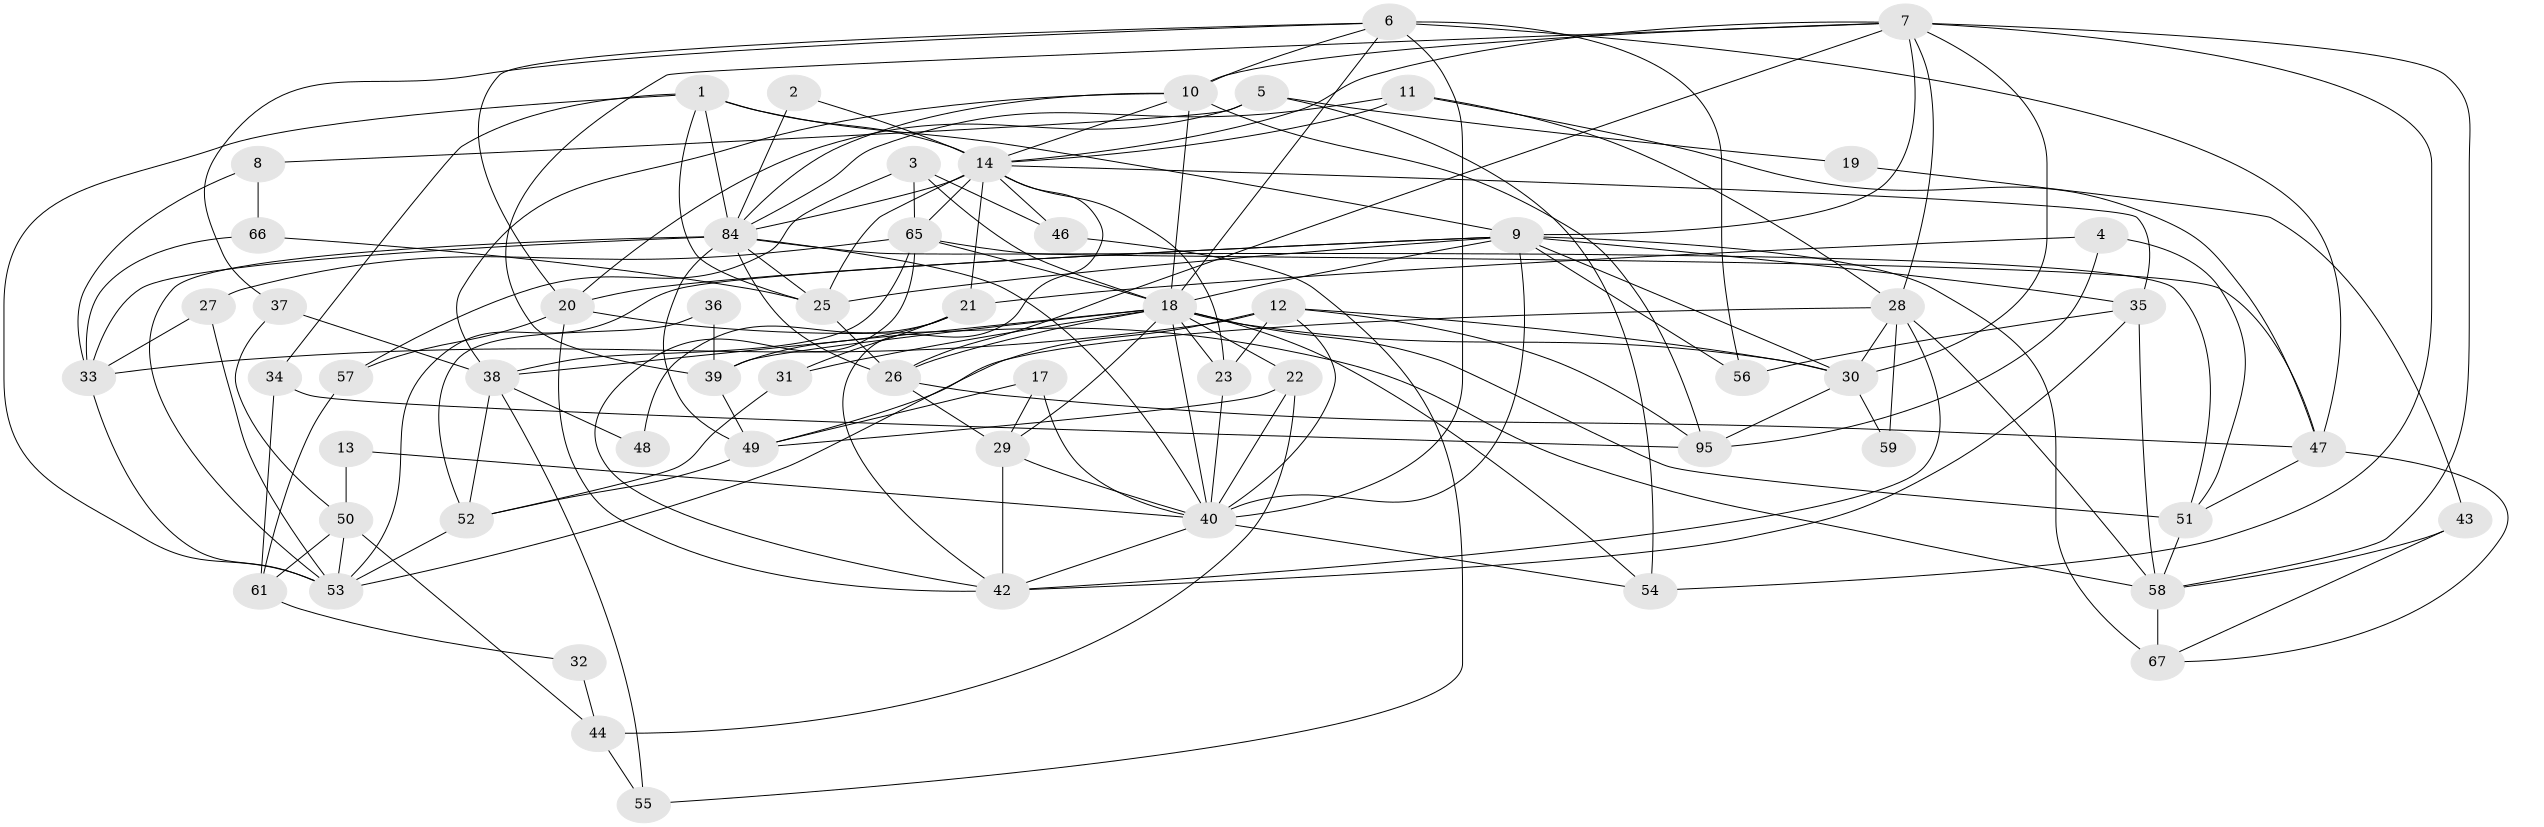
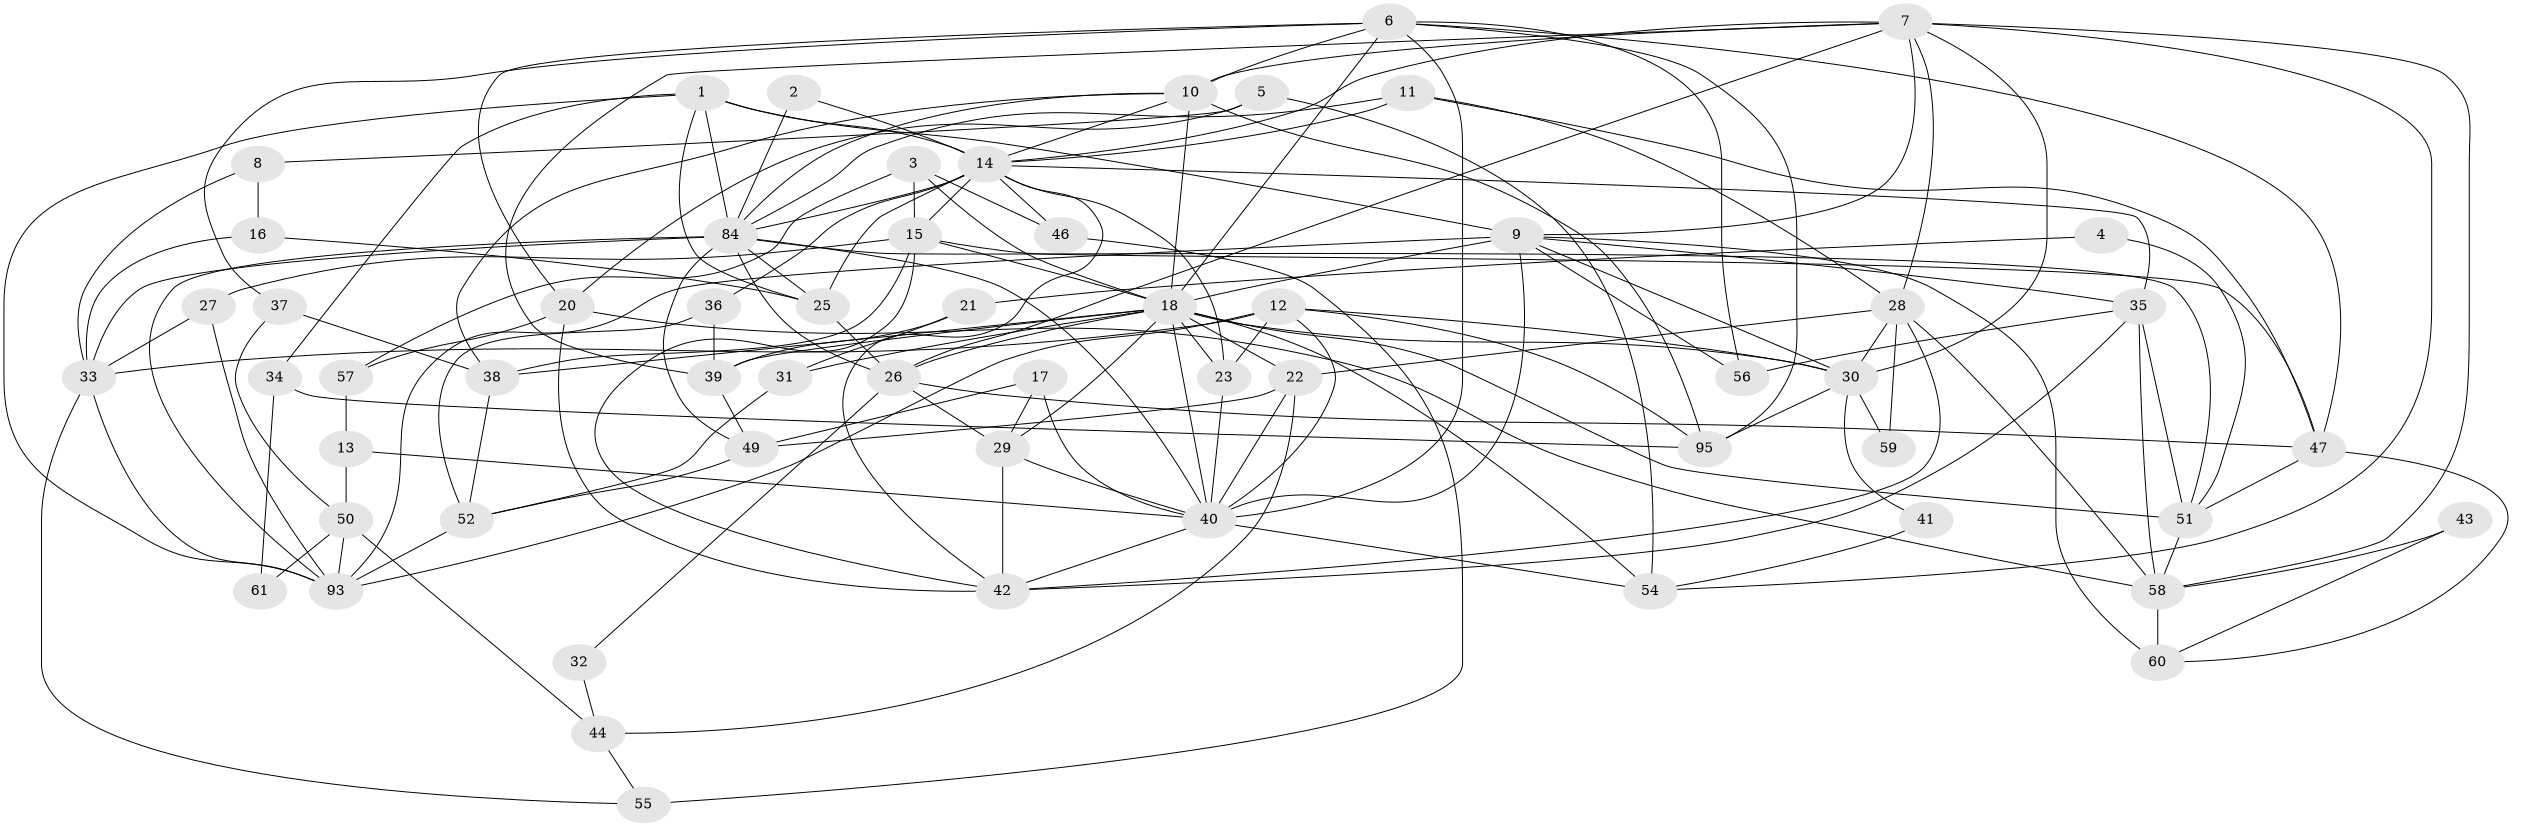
node "19": removed
node "66": label "66" -> "16"
node "65": label "65" -> "15"
edge "14" -- "21": now "14" -- "36"
edge "9" -- "20": removed
edge "9" -- "25": removed
edge "28" -- "49": now "28" -- "22"
edge "4" -- "95": now "6" -- "95"
edge "35" -- "51": added
node "48": removed
edge "57" -- "61": now "57" -- "13"
node "41": added
edge "38" -- "55": now "33" -- "55"
node "53": label "53" -> "93"
edge "61" -- "32": now "26" -- "32"
node "67": label "67" -> "60"
